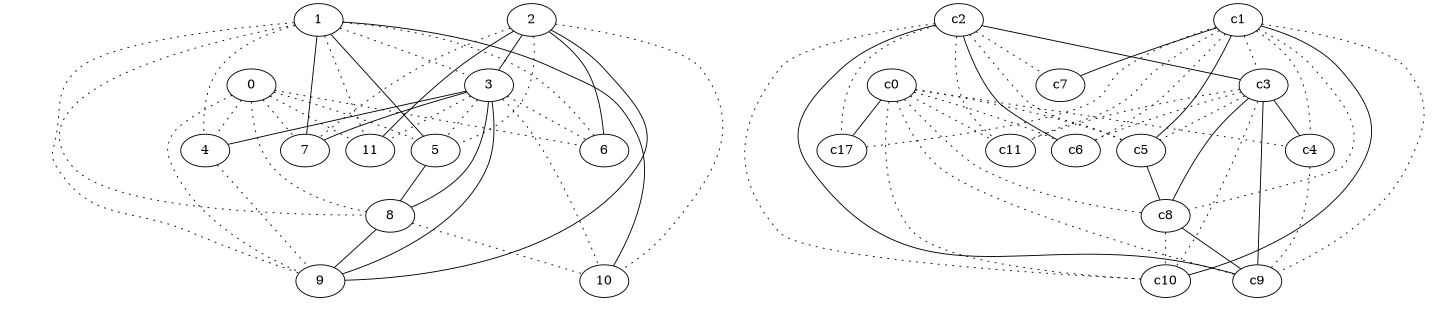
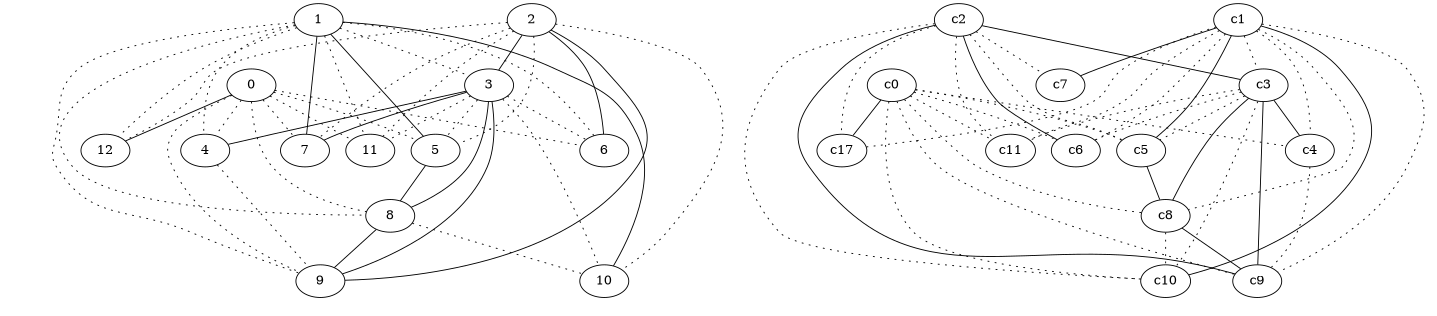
edge "2" -- "11": style solid -> dotted
node "12": added
